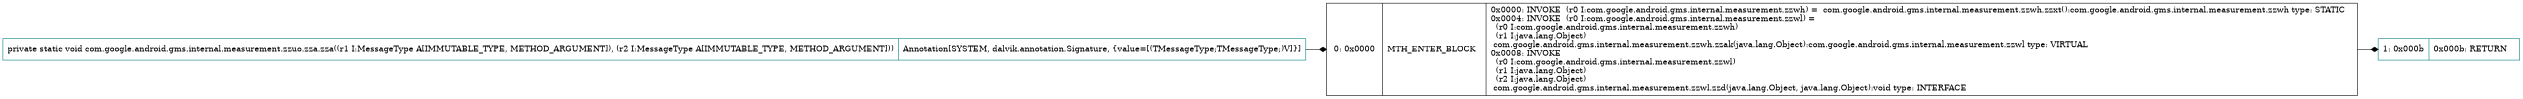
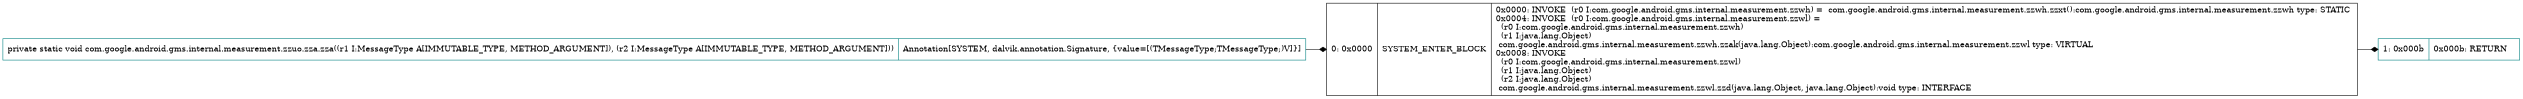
node "0: 0x0000": text "MTH_ENTER_BLOCK" -> "SYSTEM_ENTER_BLOCK"
